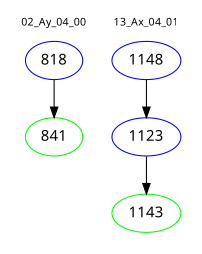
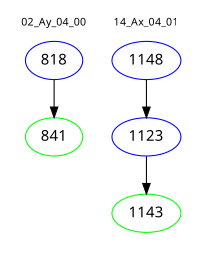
cluster "13_Ax_04_01": label "13_Ax_04_01" -> "14_Ax_04_01"
